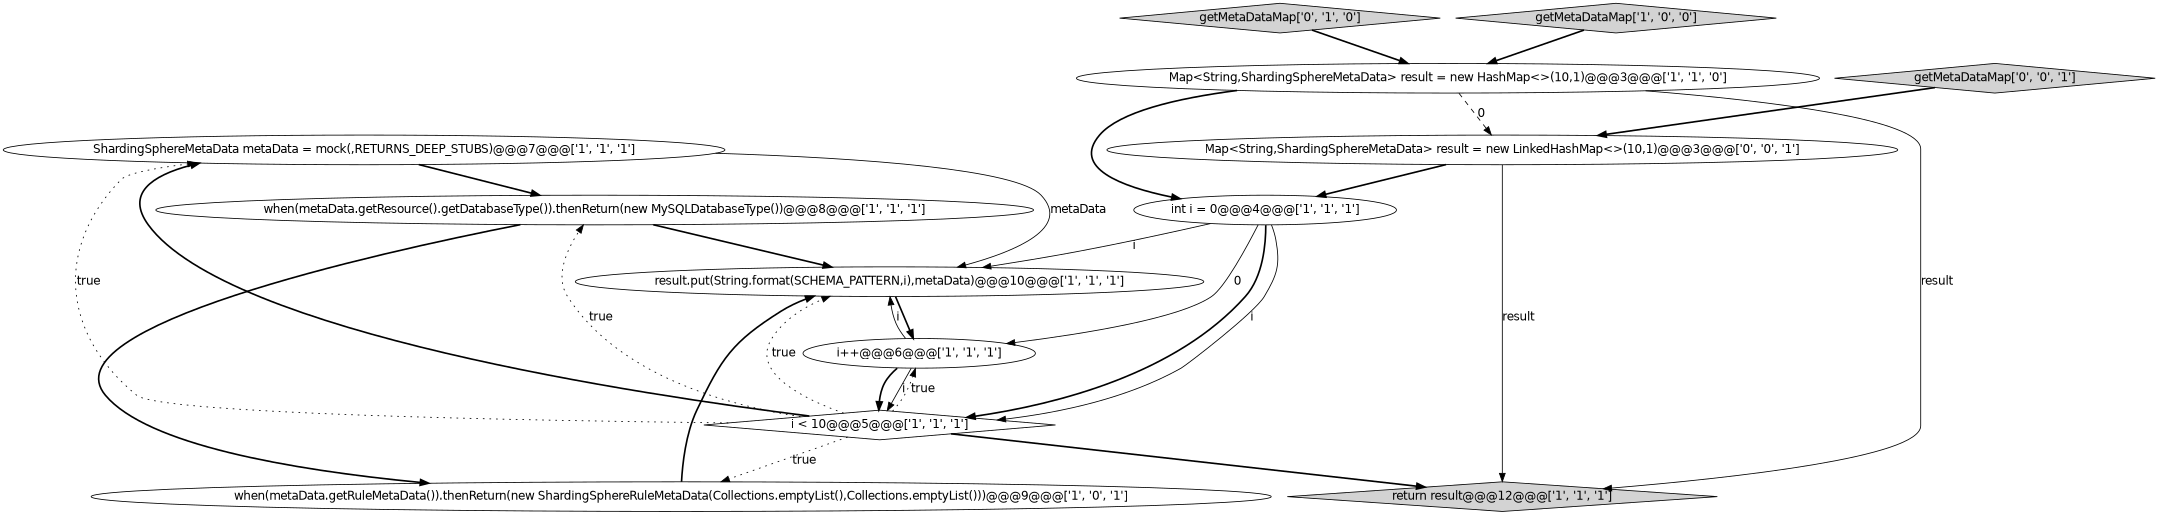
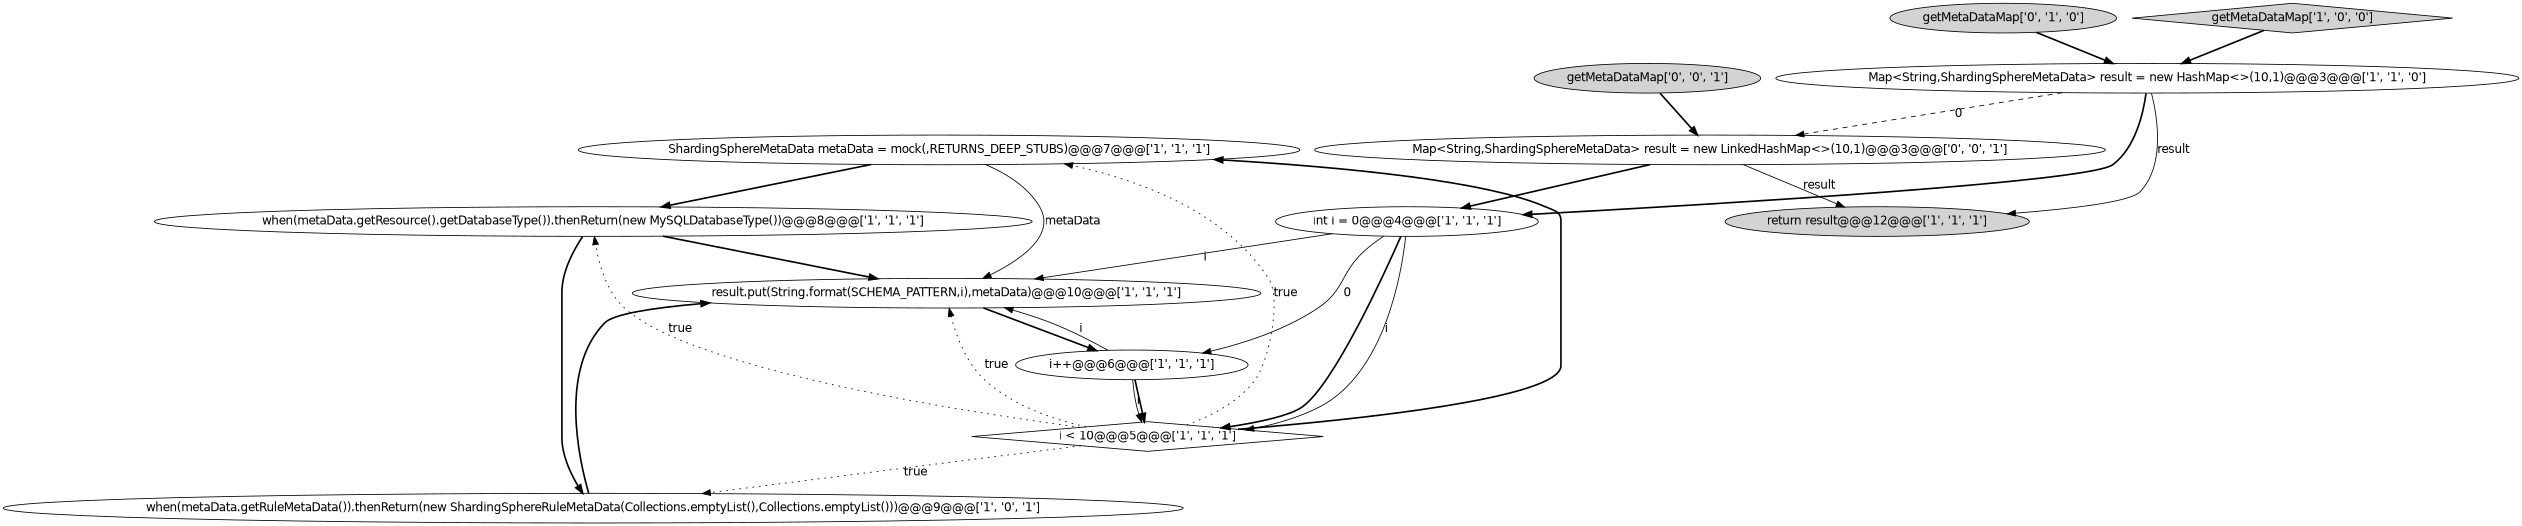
node "getMetaDataMap['0', '1', '0']": shape diamond -> ellipse
node "getMetaDataMap['0', '0', '1']": shape diamond -> ellipse
edge "i < 10@@@5@@@['1', '1', '1']" -> "i++@@@6@@@['1', '1', '1']": removed, label "true"
edge "i < 10@@@5@@@['1', '1', '1']" -> "return result@@@12@@@['1', '1', '1']": removed
node "return result@@@12@@@['1', '1', '1']": shape diamond -> ellipse
